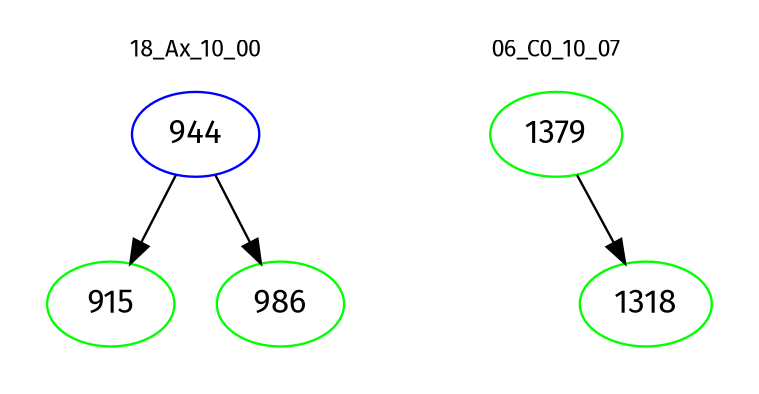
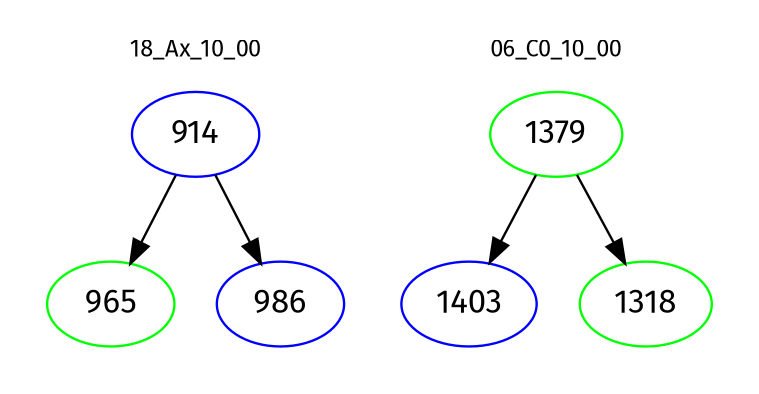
cluster "06_C0_10_07": label "06_C0_10_07" -> "06_C0_10_00"
node "944": label "944" -> "914"
node "915": label "915" -> "965"
node "986": color green -> blue
node "1403": added
